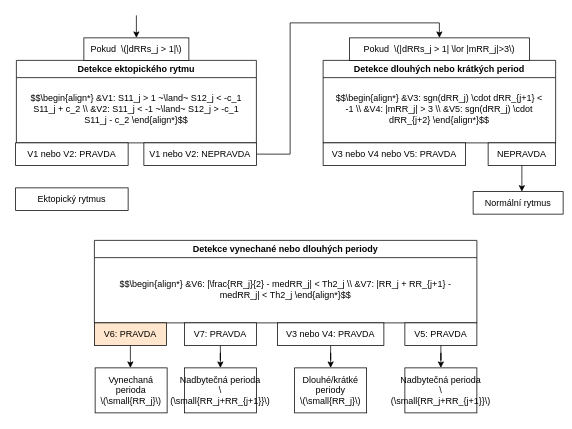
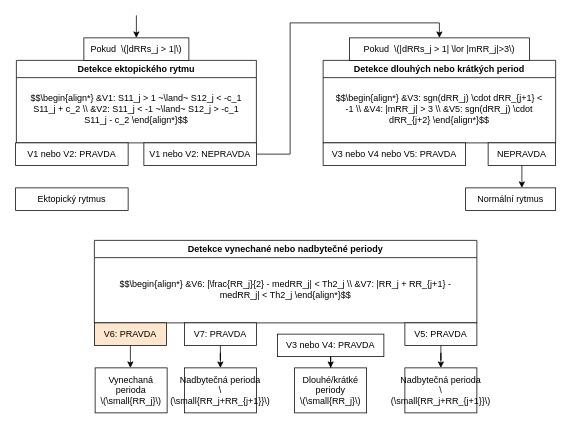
node "Normální rytmus": moved (518, 203) -> (510, 199)
node "Detekce vynechané nebo dlouhých periody": label "Detekce vynechané nebo dlouhých periody" -> "Detekce vynechané nebo nadbytečné periody"
node "V3 nebo V4: PRAVDA": moved (330, 334) -> (330, 345)
